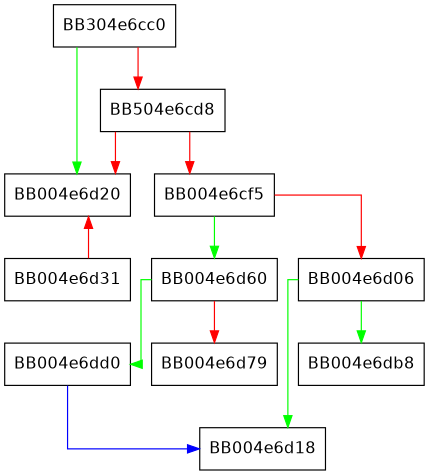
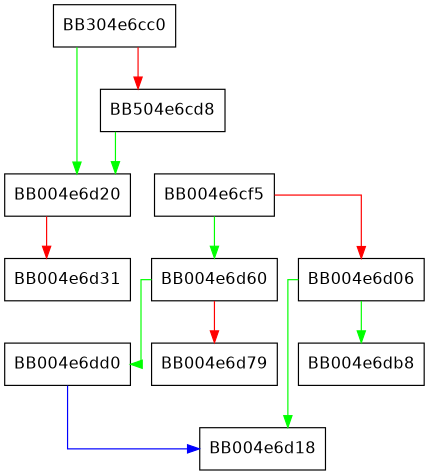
edge "BB504e6cd8" -> "BB004e6d20": color red -> green
edge "BB504e6cd8" -> "BB004e6cf5": removed
edge "BB004e6d31" -> "BB004e6d20": reversed
